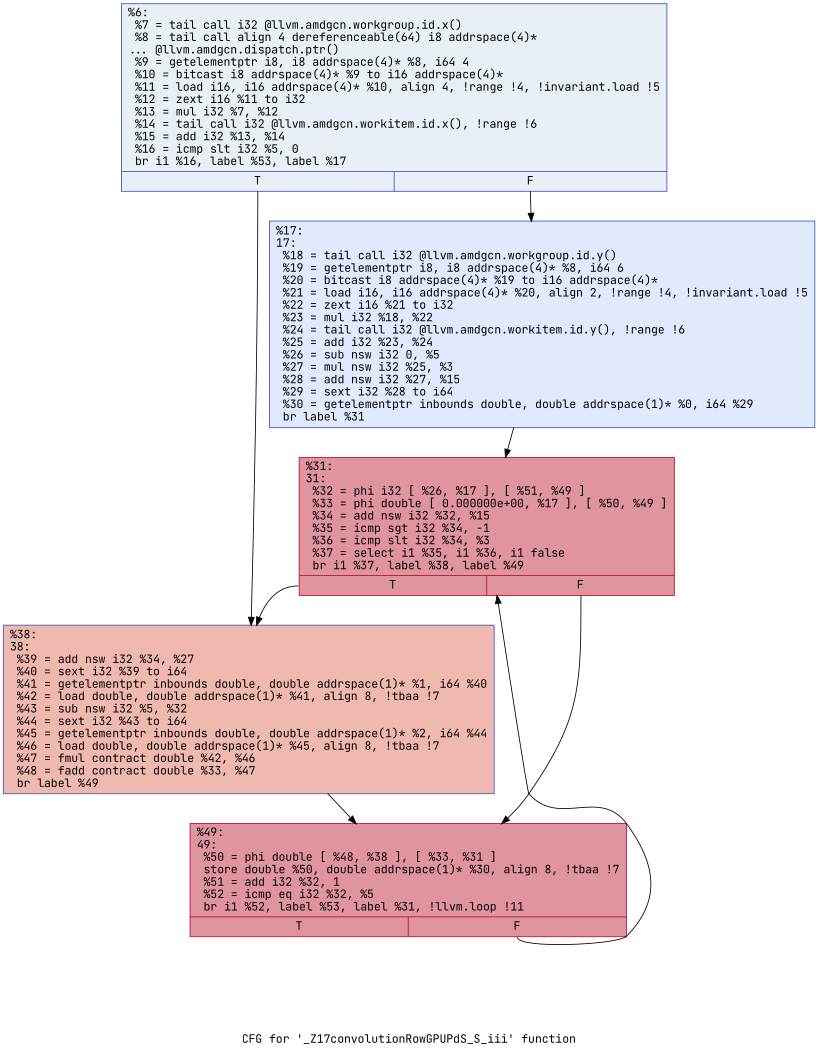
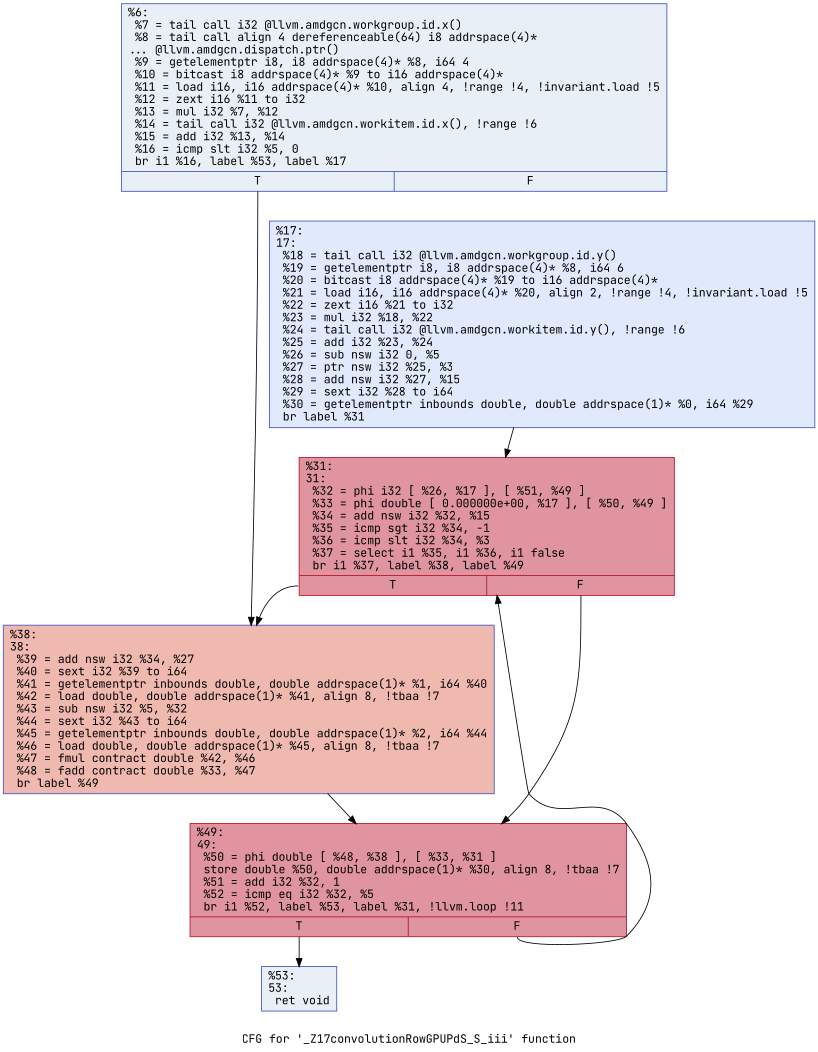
edge "%6:" -> "%17:": removed
node "%17:": text "%27 = mul nsw i32 %25, %3" -> "%27 = ptr nsw i32 %25, %3"
node "%53:": added
